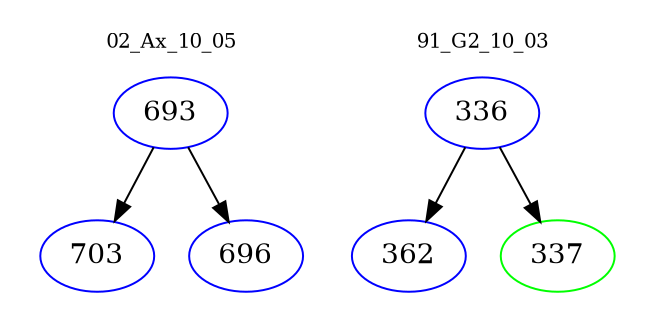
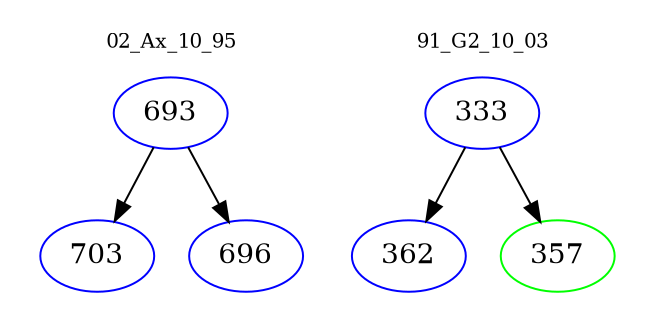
cluster "02_Ax_10_05": label "02_Ax_10_05" -> "02_Ax_10_95"
node "336": label "336" -> "333"
node "337": label "337" -> "357"
